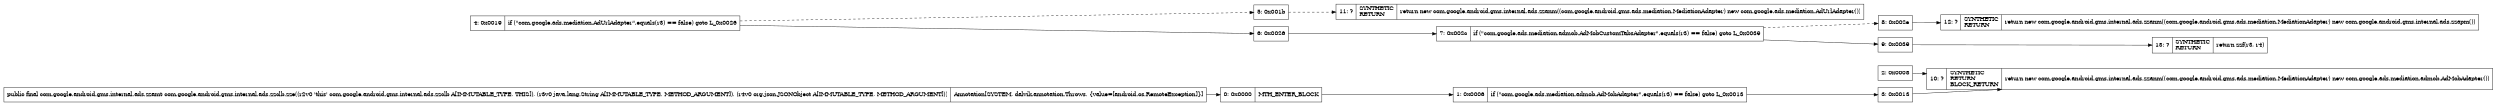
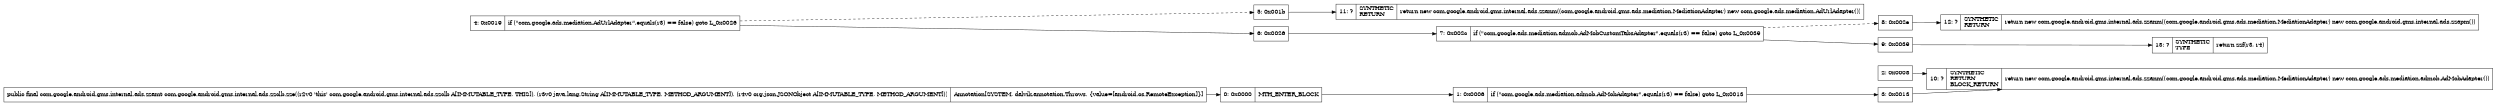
edge "5: 0x001b" -> "11: ?": style dashed -> solid
node "13: ?": text "RETURN" -> "TYPE"
